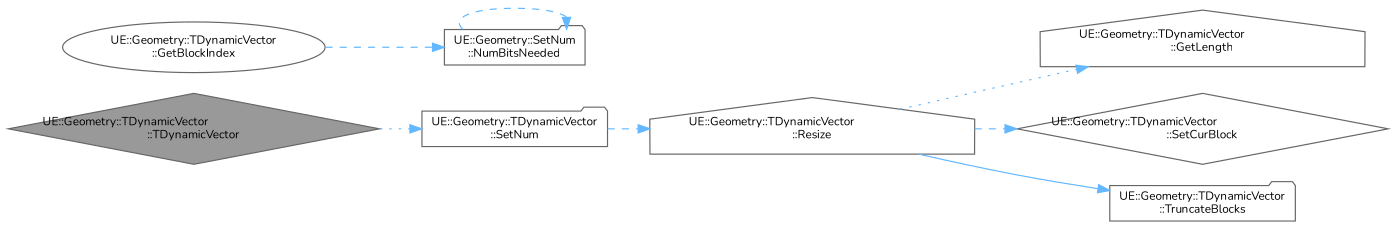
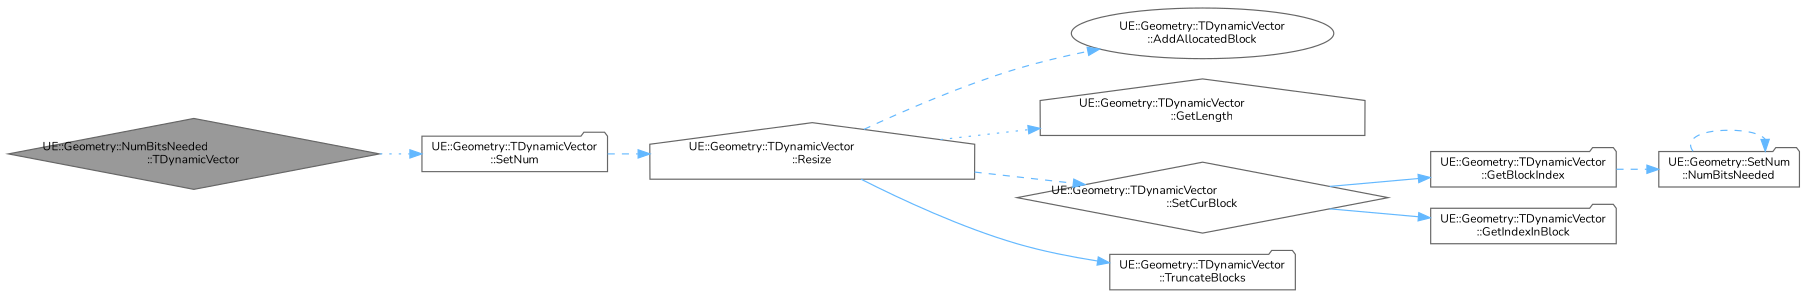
node "UE::Geometry::TDynamicVector ::AddAllocatedBlock": added
node "UE::Geometry::TDynamicVector ::GetBlockIndex": shape ellipse -> folder
node "UE::Geometry::TDynamicVector ::TDynamicVector": label "UE::Geometry::TDynamicVector ::TDynamicVector" -> "UE::Geometry::NumBitsNeeded ::TDynamicVector"
edge "UE::Geometry::TDynamicVector ::SetCurBlock" -> "UE::Geometry::TDynamicVector ::GetBlockIndex": added
node "UE::Geometry::TDynamicVector ::GetIndexInBlock": added
